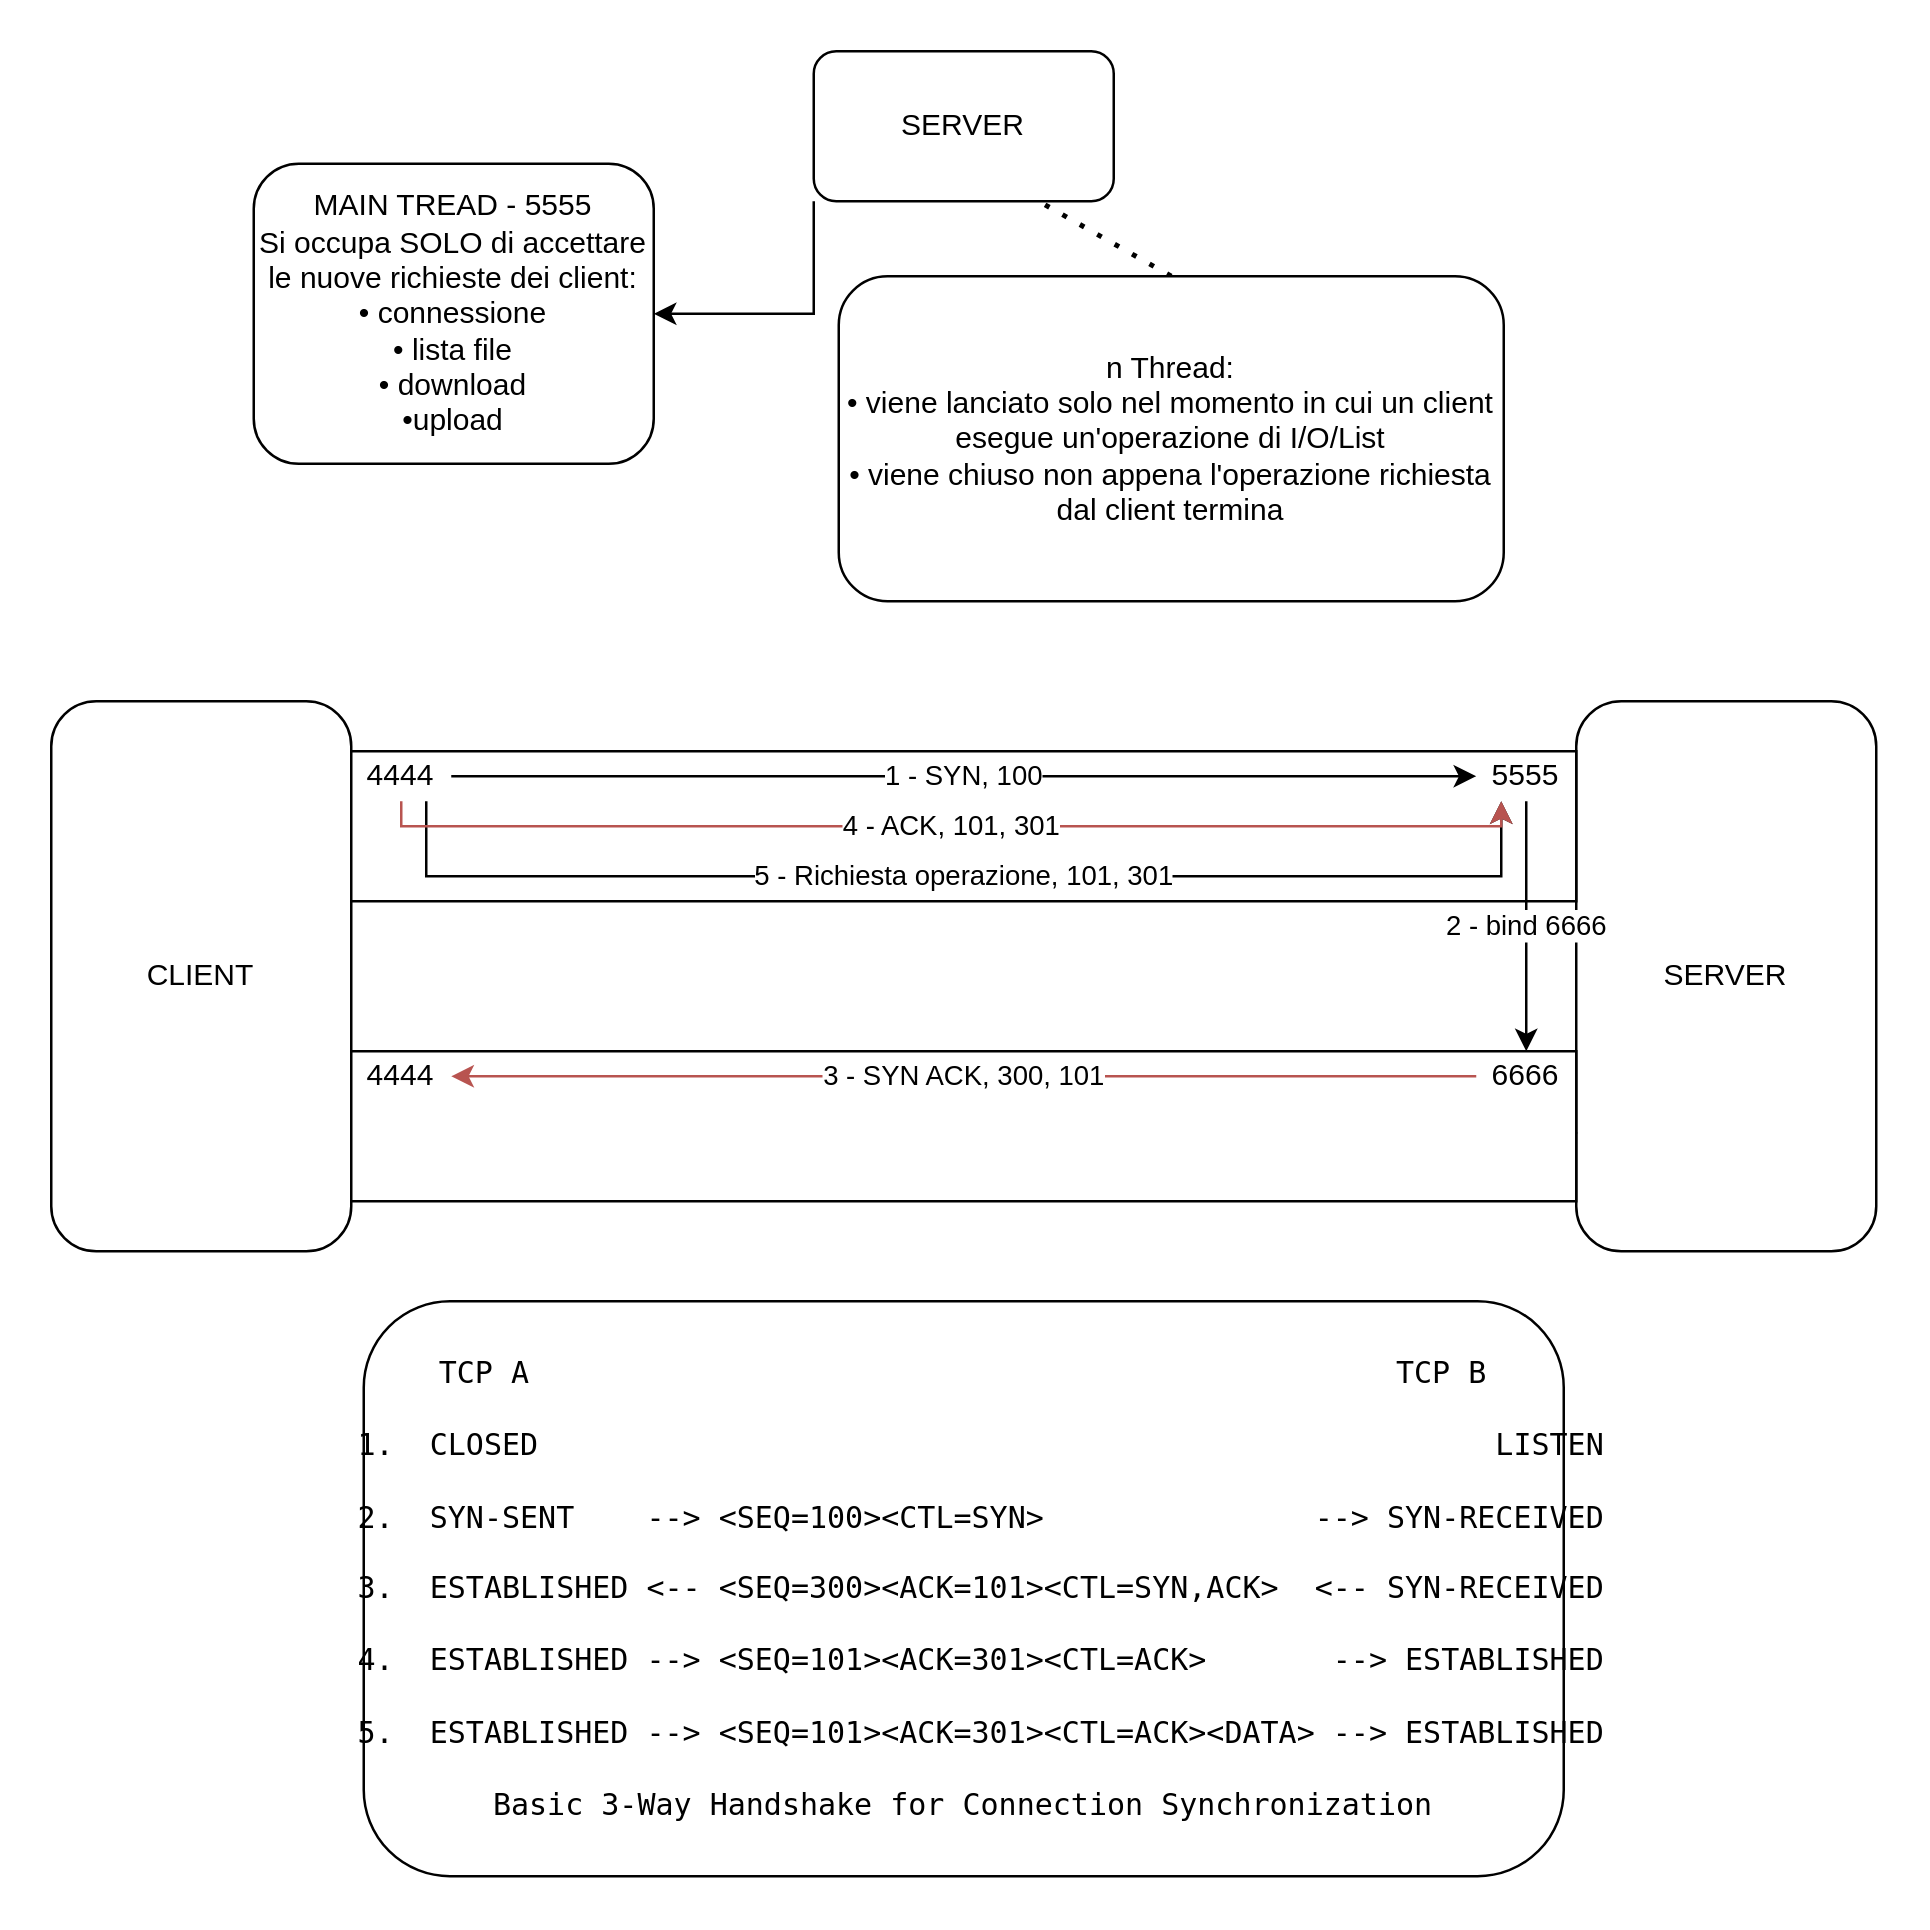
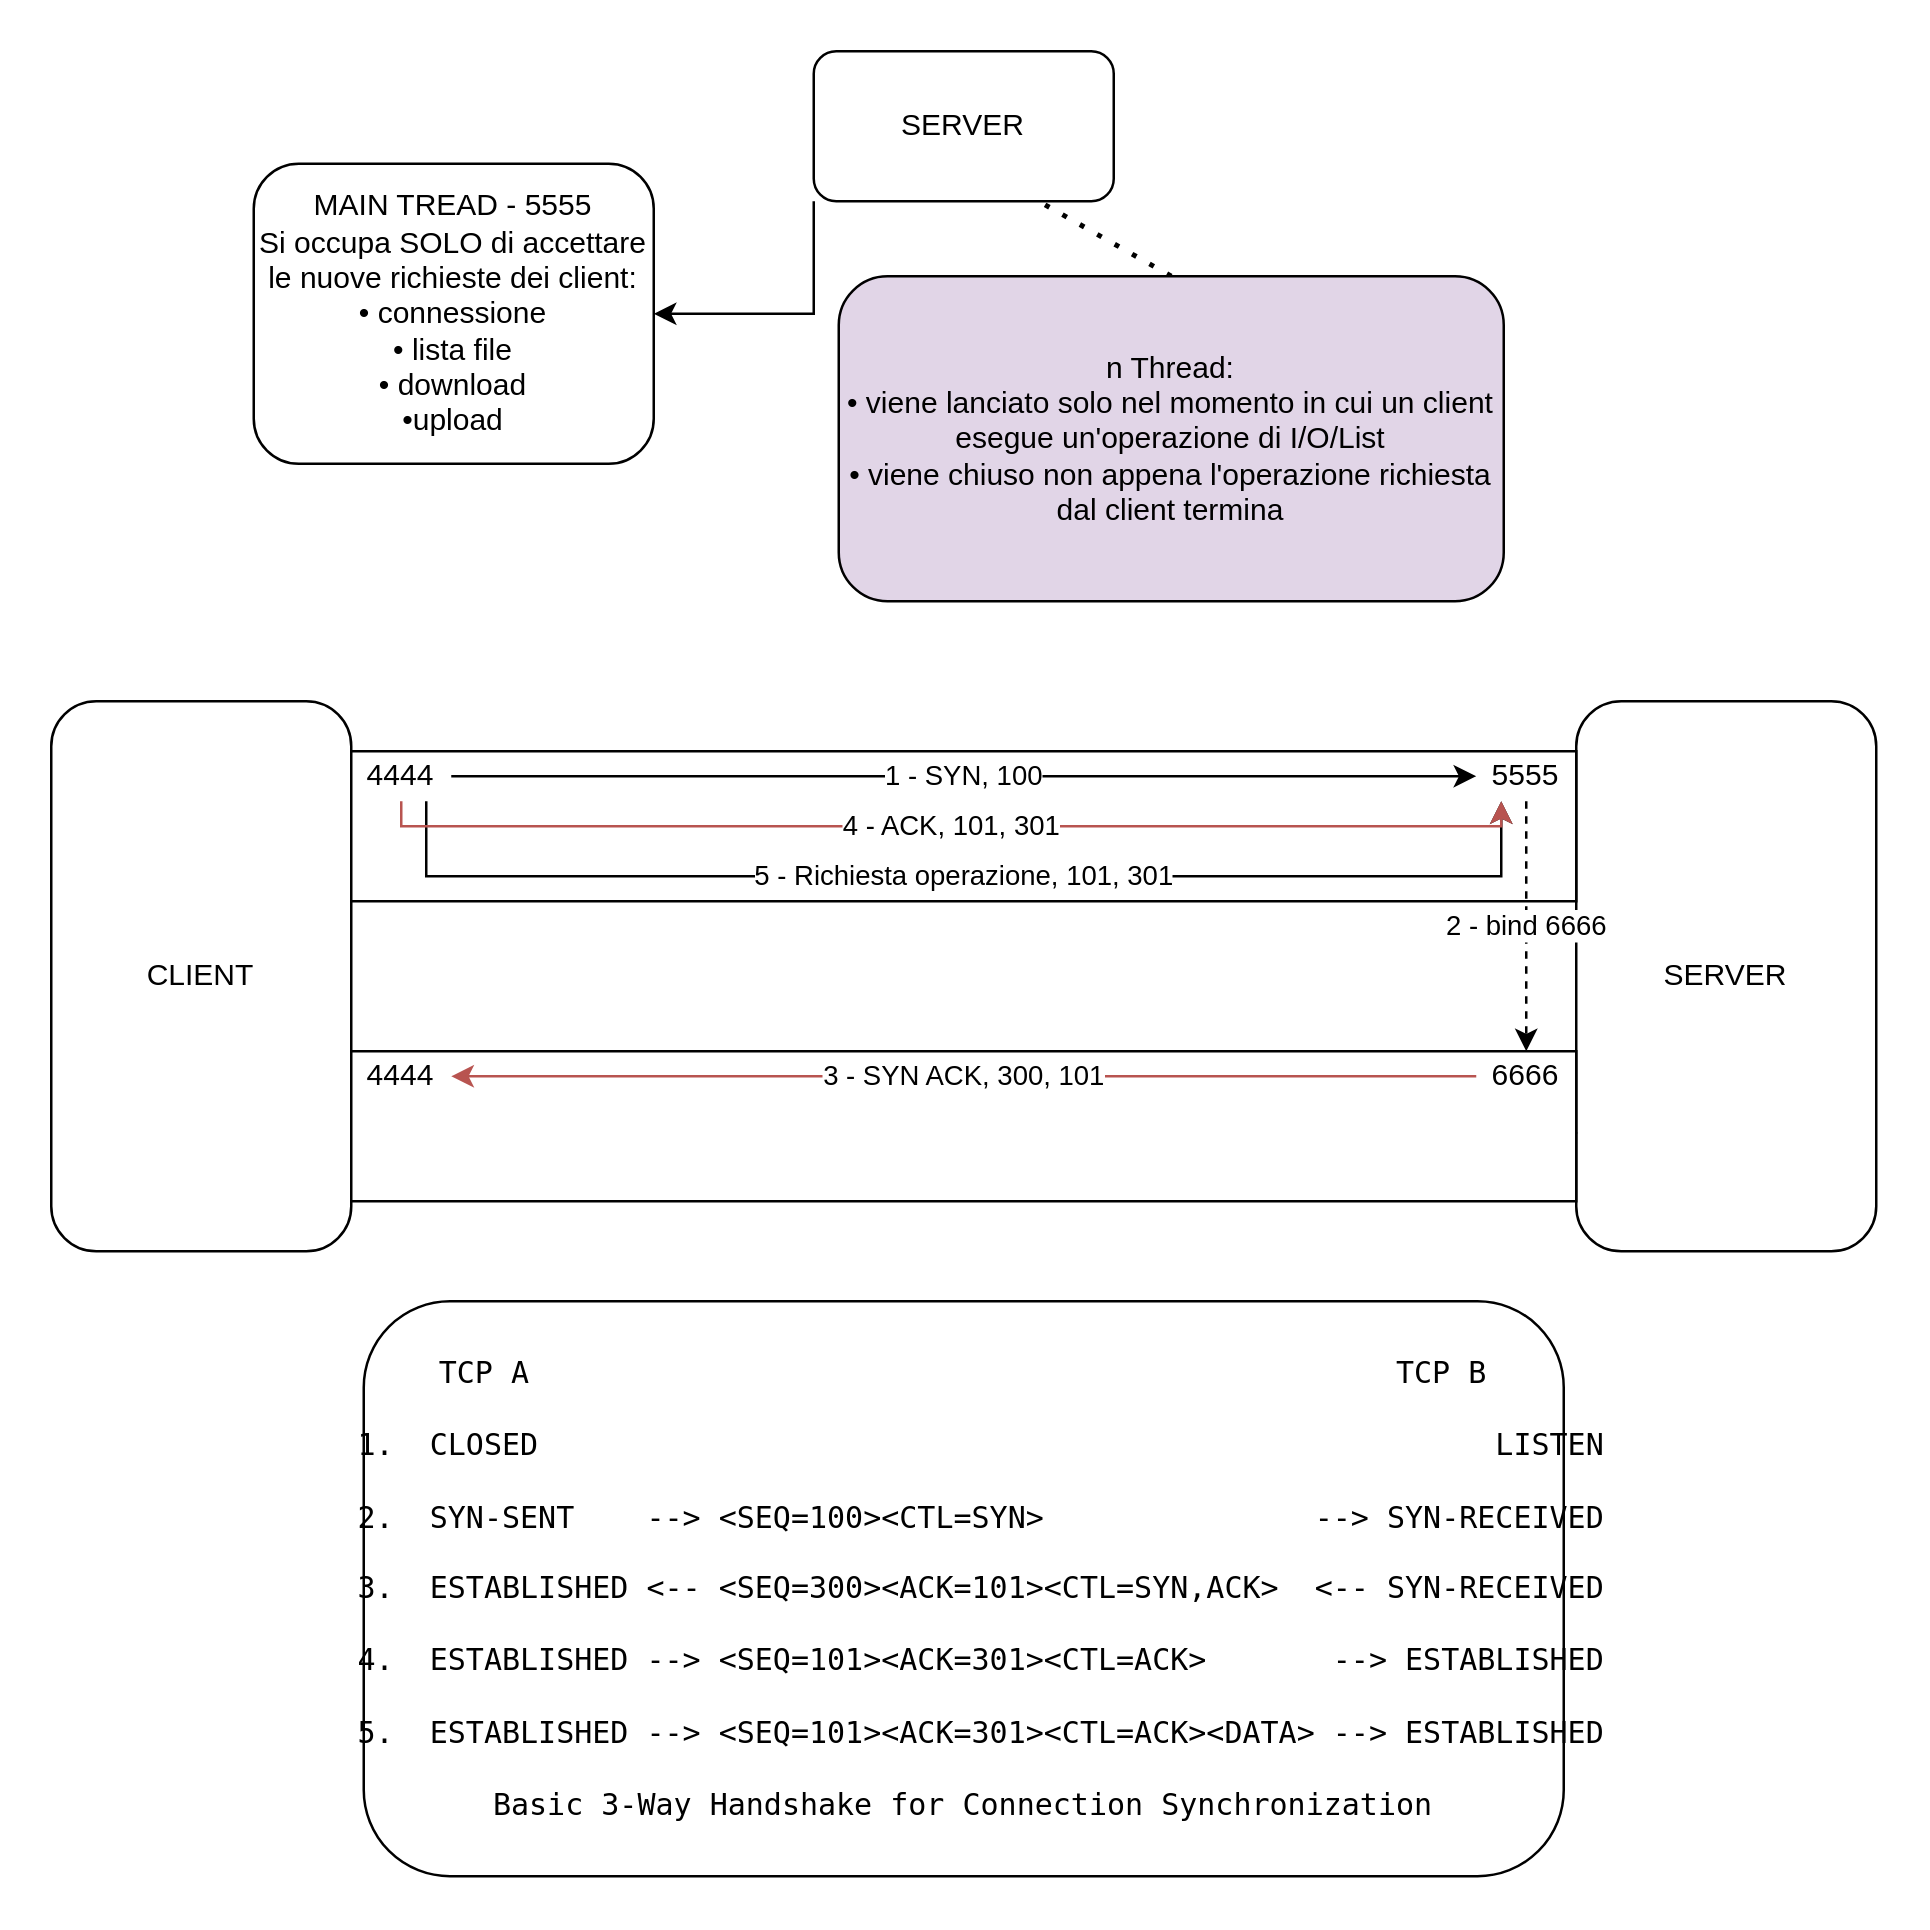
node "n Thread: • viene lanciato solo nel momento in cui un client esegue un'operazione di I/O/List • viene chiuso non appena l'operazione richiesta dal client termina": fillcolor #ffffff -> #e1d5e7
edge "5555" -> "6666": style solid -> dashed
